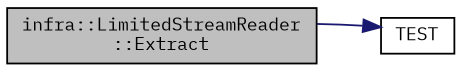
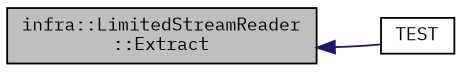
edge "infra::LimitedStreamReader ::Extract" -> "TEST": reversed
